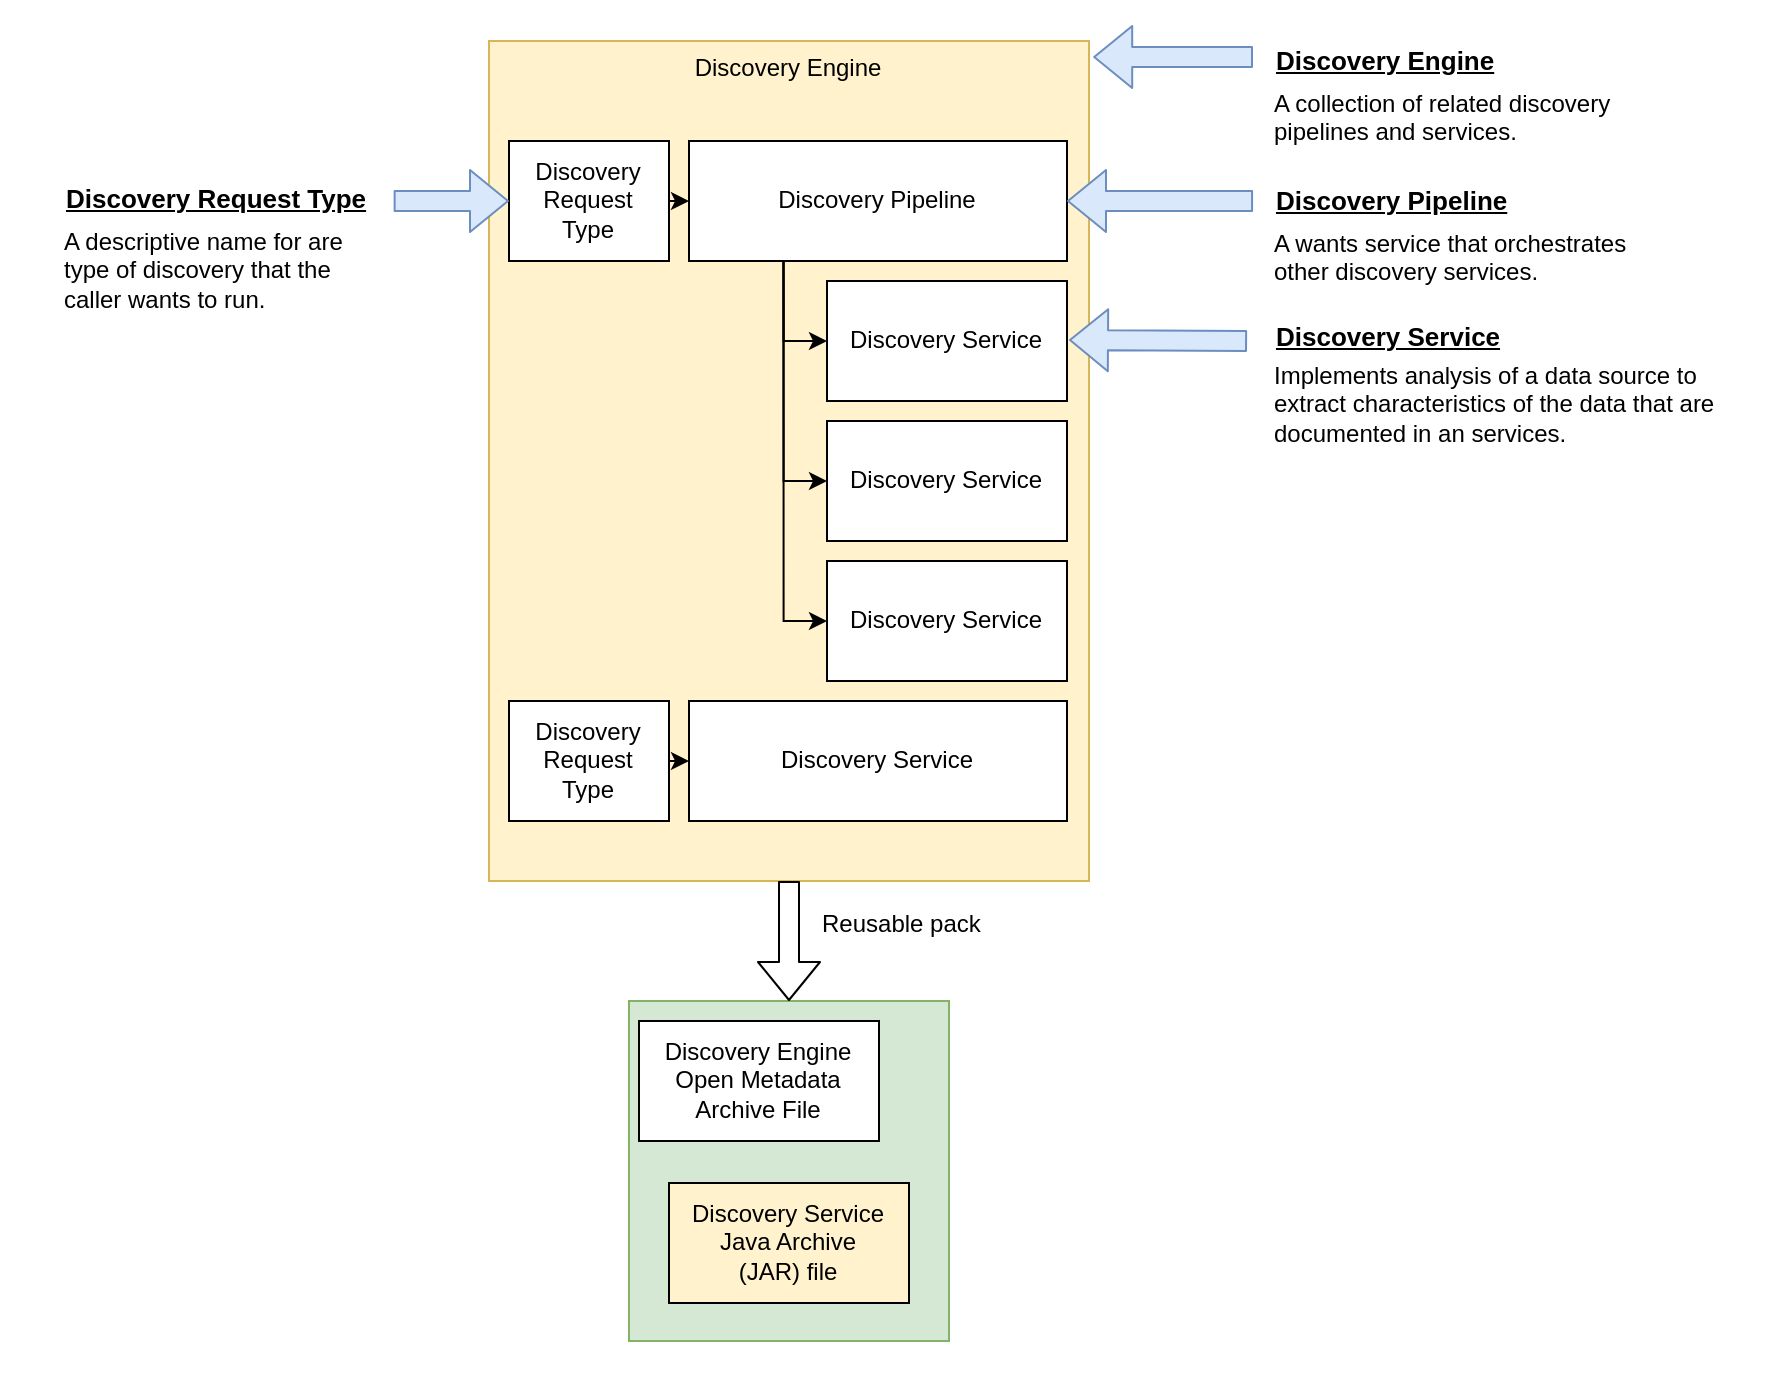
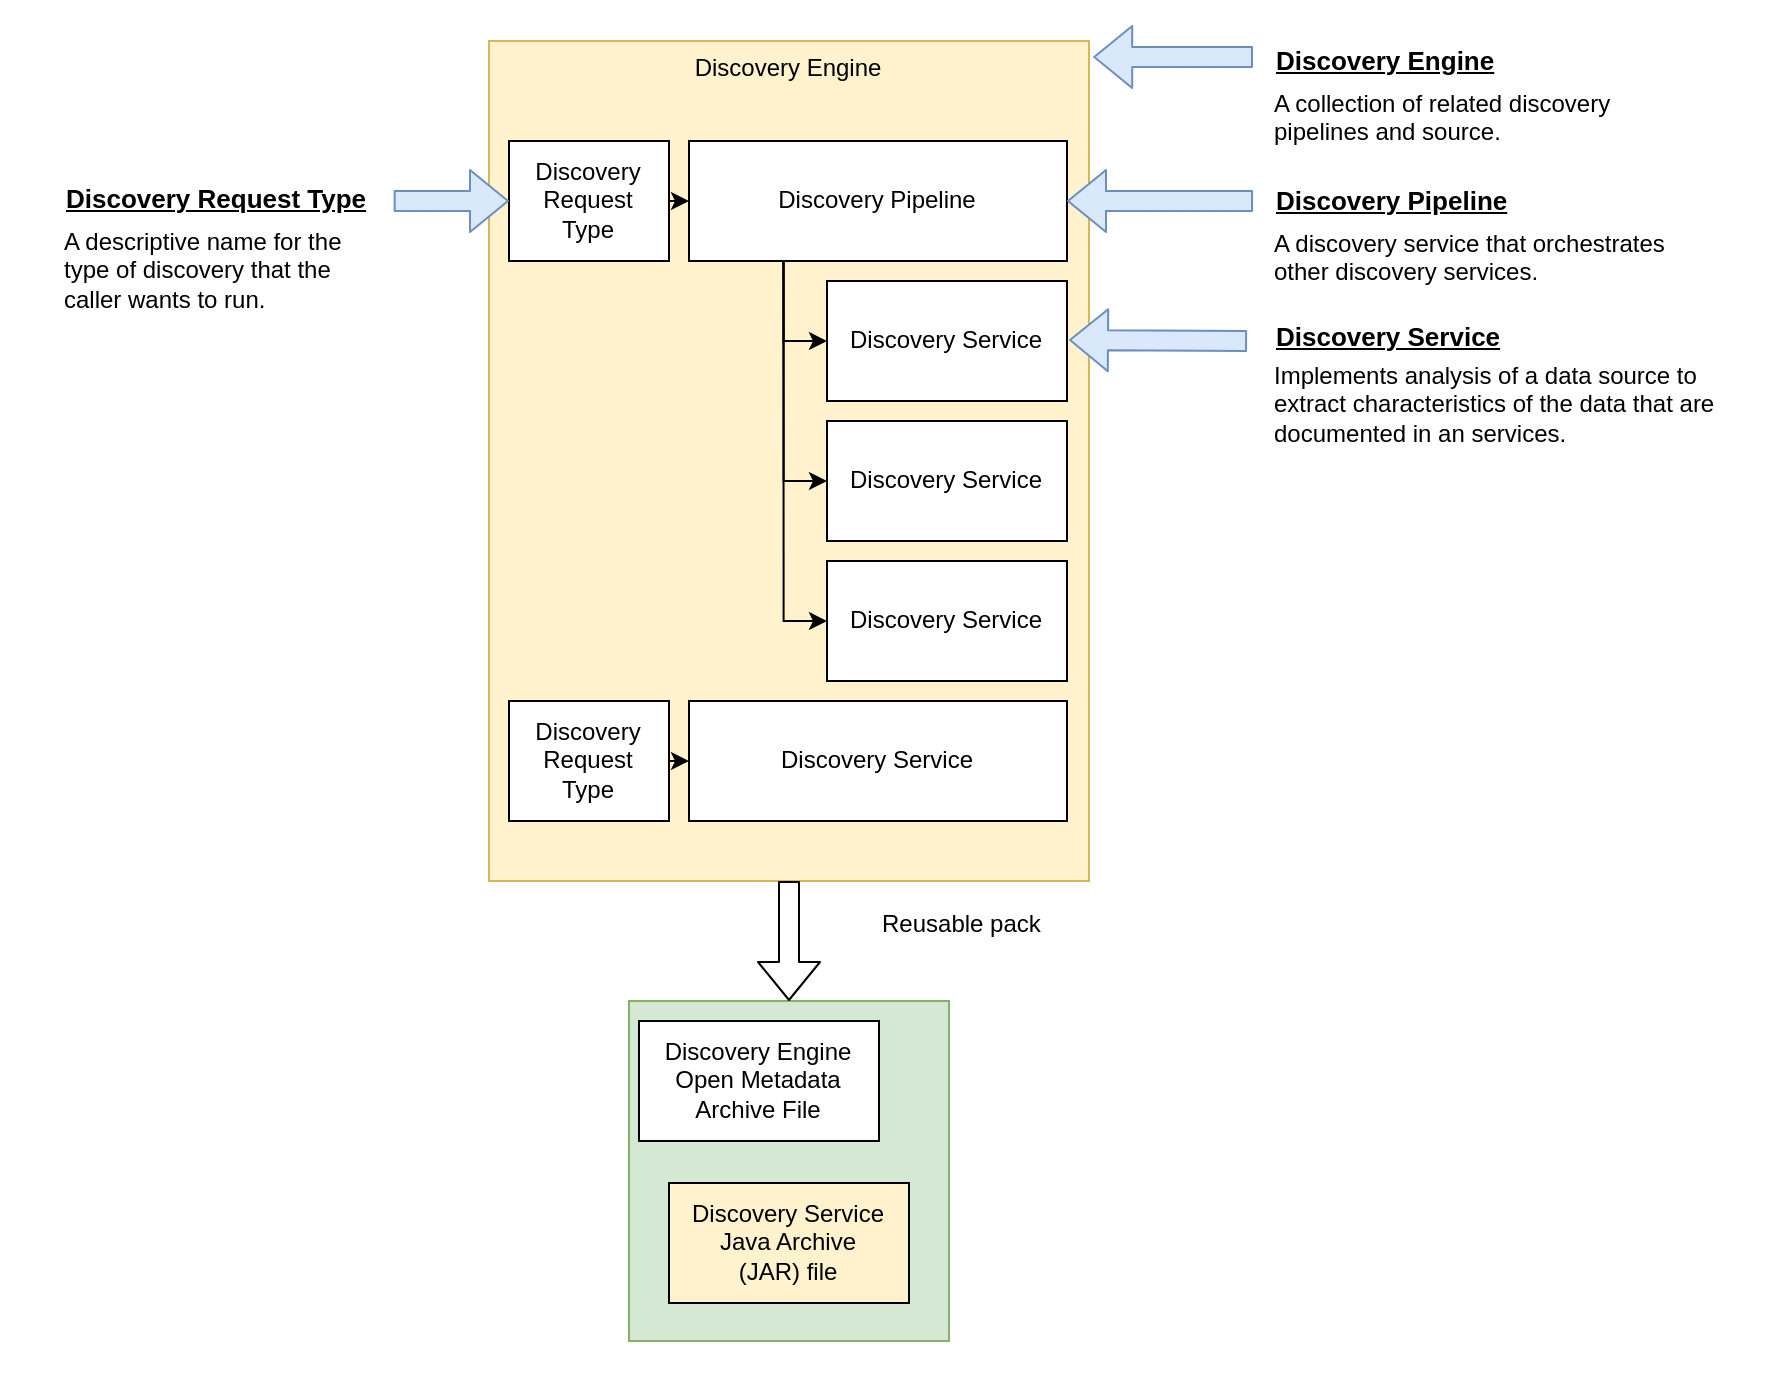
node "A collection of related discovery pipelines and services.": label "A collection of related discovery pipelines and services." -> "A collection of related discovery pipelines and source."
node "A wants service that orchestrates other discovery services.": label "A wants service that orchestrates other discovery services." -> "A discovery service that orchestrates other discovery services."
node "A descriptive name for are type of discovery that the caller wants to run.": label "A descriptive name for are type of discovery that the caller wants to run." -> "A descriptive name for the type of discovery that the caller wants to run."
node "Reusable pack": moved (909, 925) -> (969, 925)
